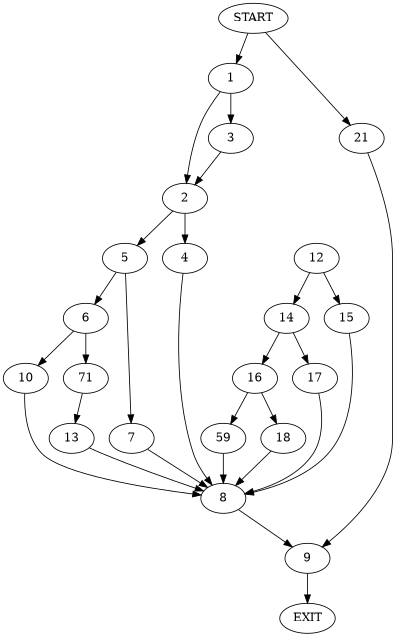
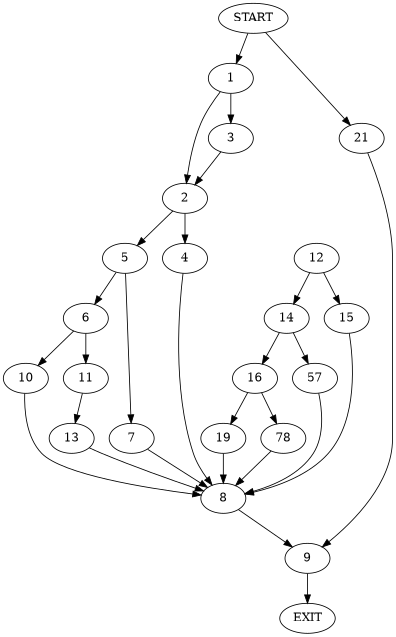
node "71": label "71" -> "11"
node "17": label "17" -> "57"
node "59": label "59" -> "19"
node "18": label "18" -> "78"
